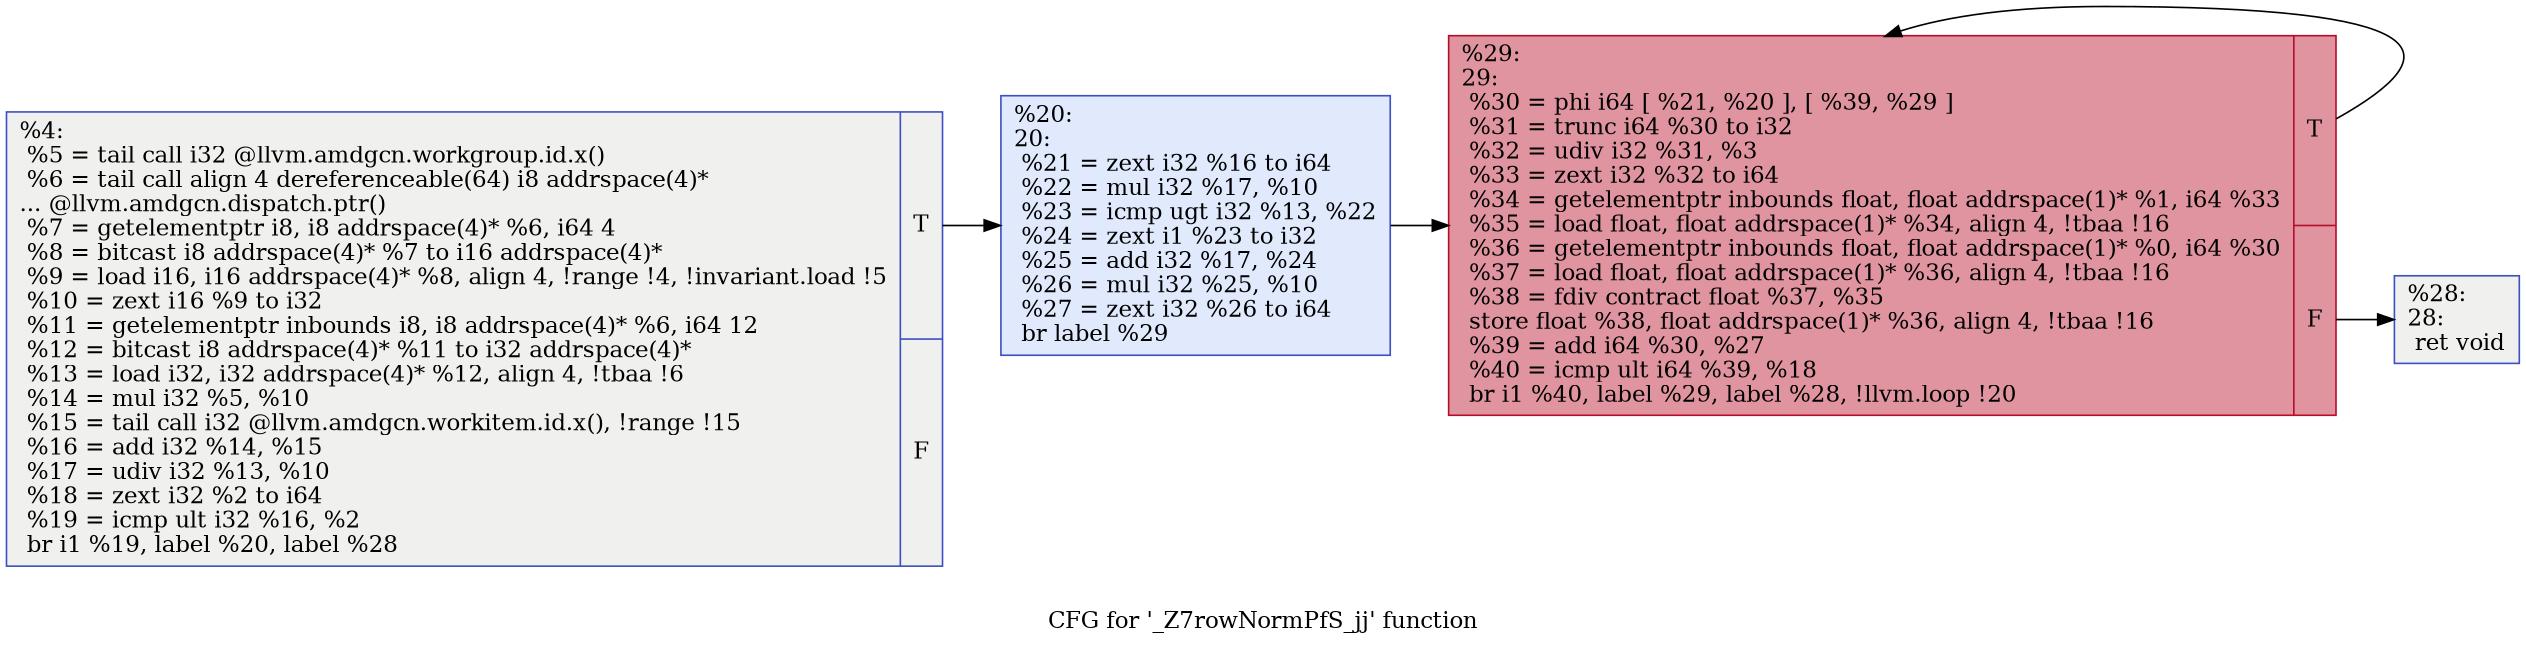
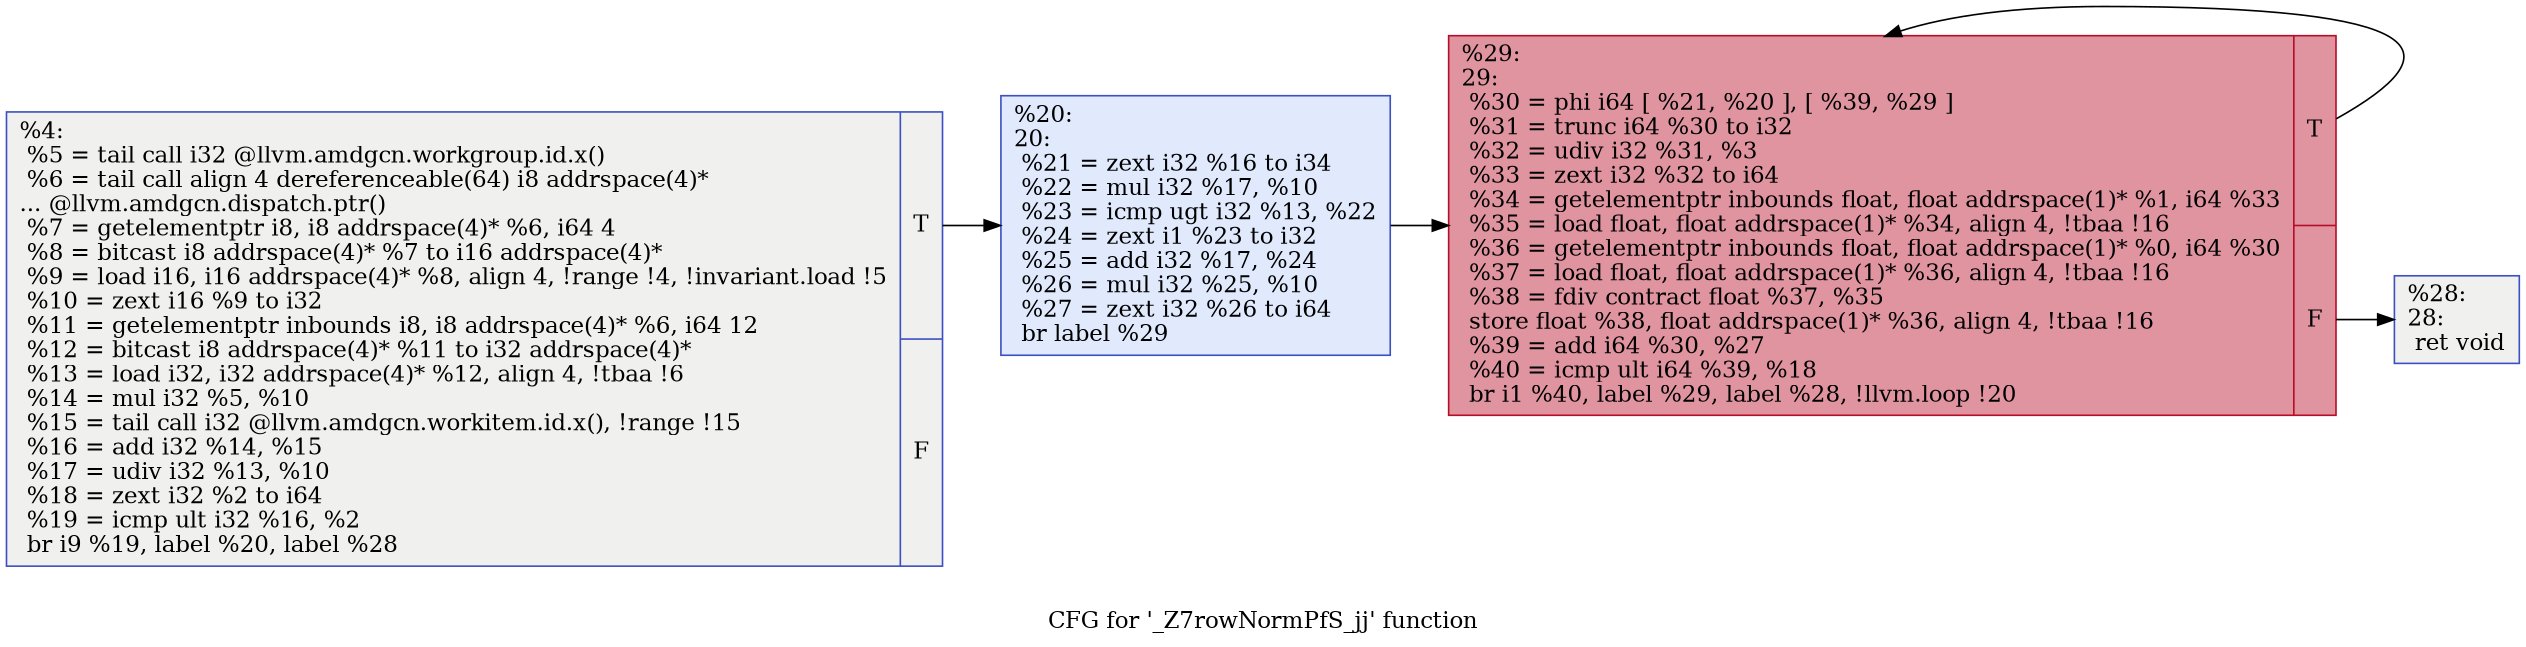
node "%20:": text "%21 = zext i32 %16 to i64" -> "%21 = zext i32 %16 to i34"
node "%4:": text "br i1 %19, label %20, label %28" -> "br i9 %19, label %20, label %28"
